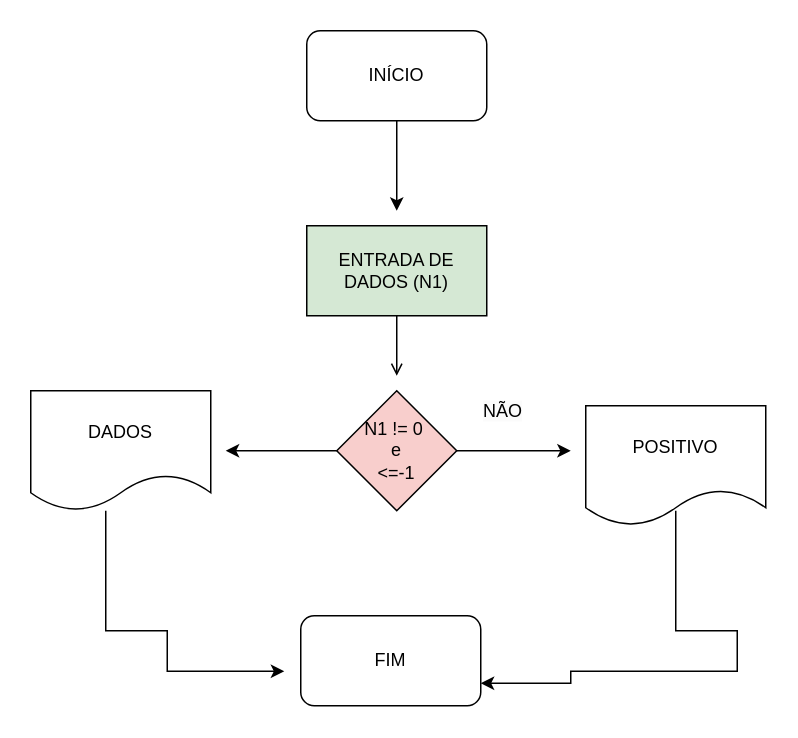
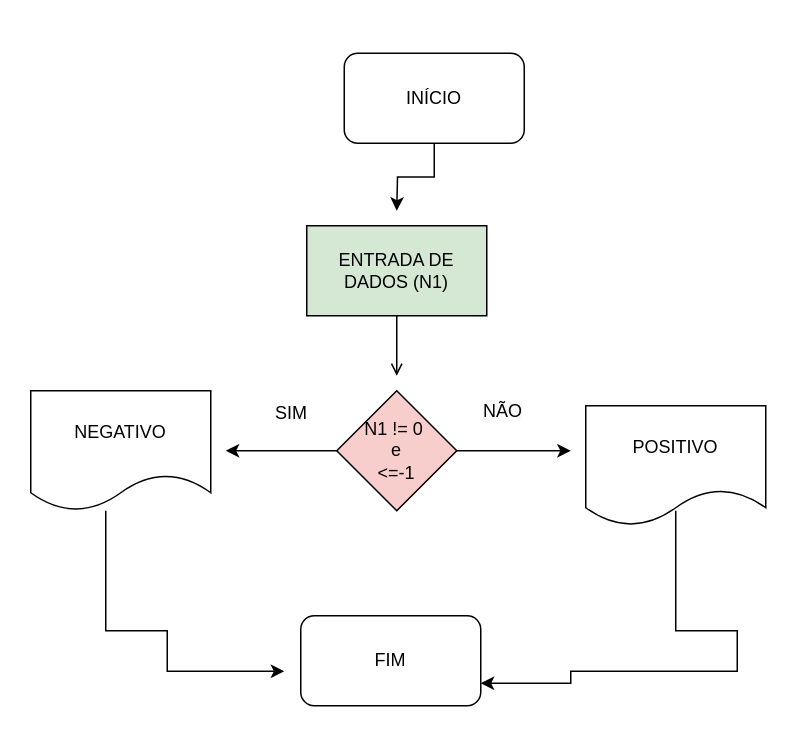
node "INÍCIO": moved (397, 76) -> (434, 98)
node "SIM": added
node "DADOS": label "DADOS" -> "NEGATIVO"
